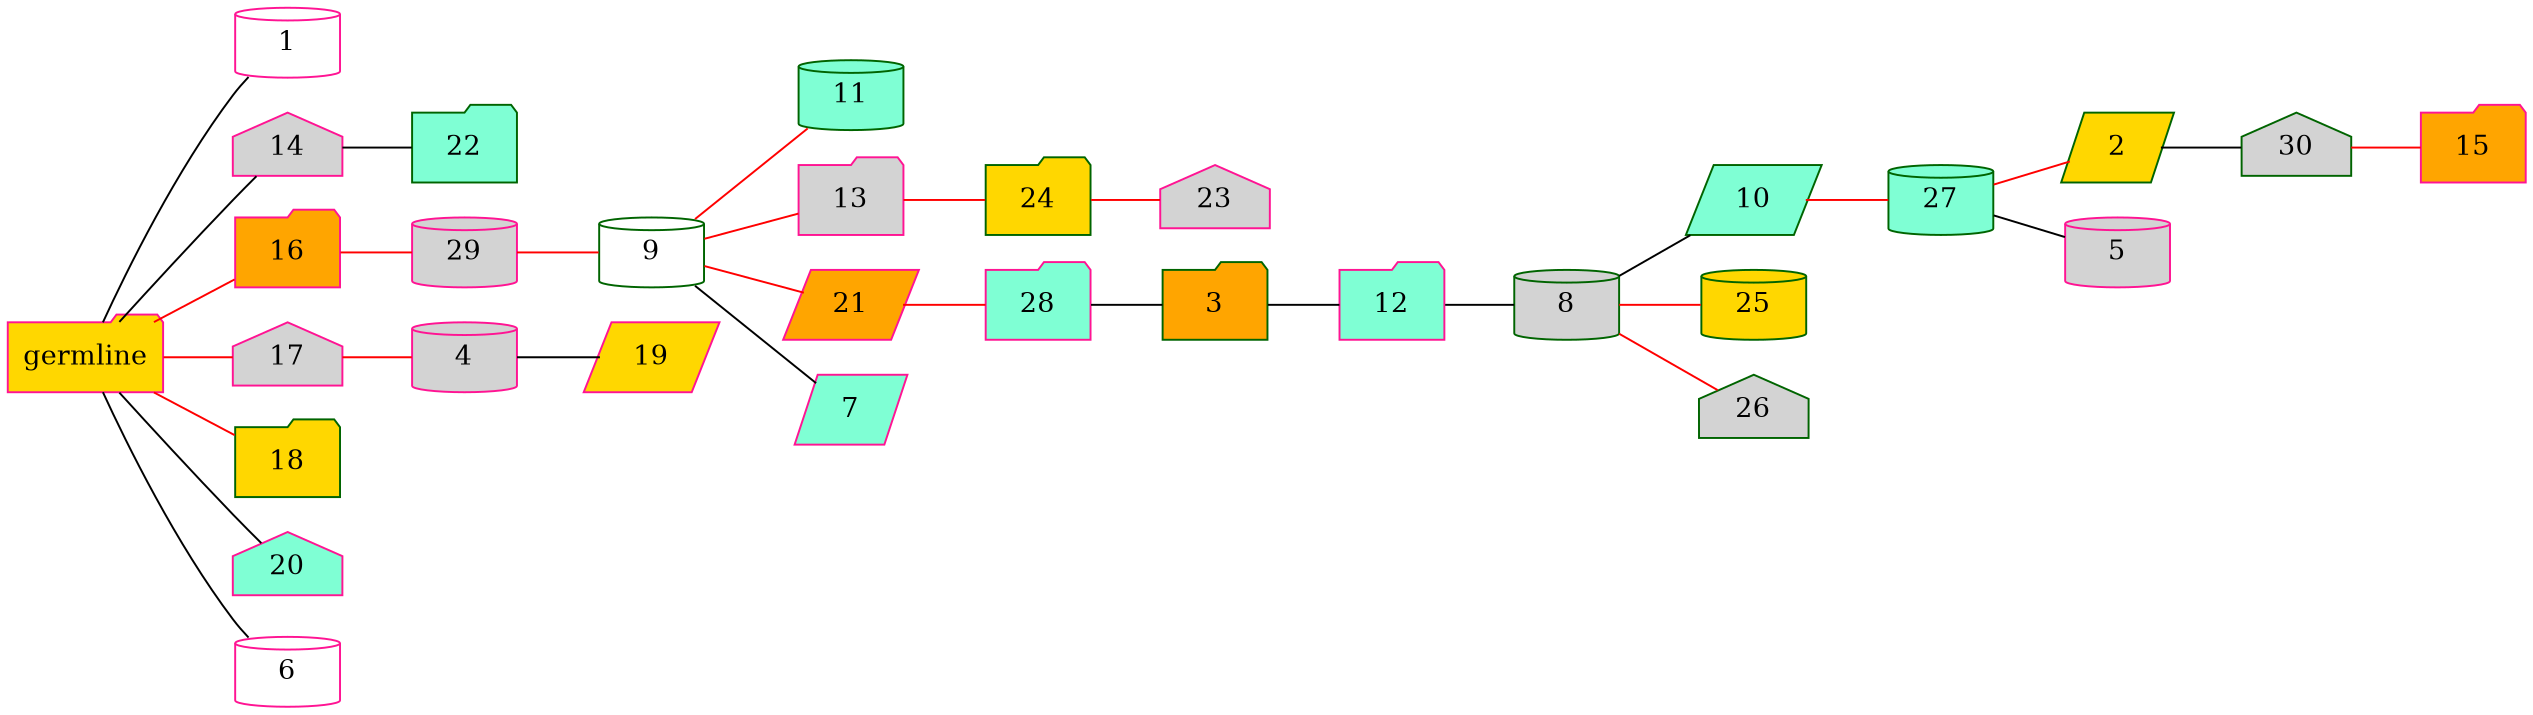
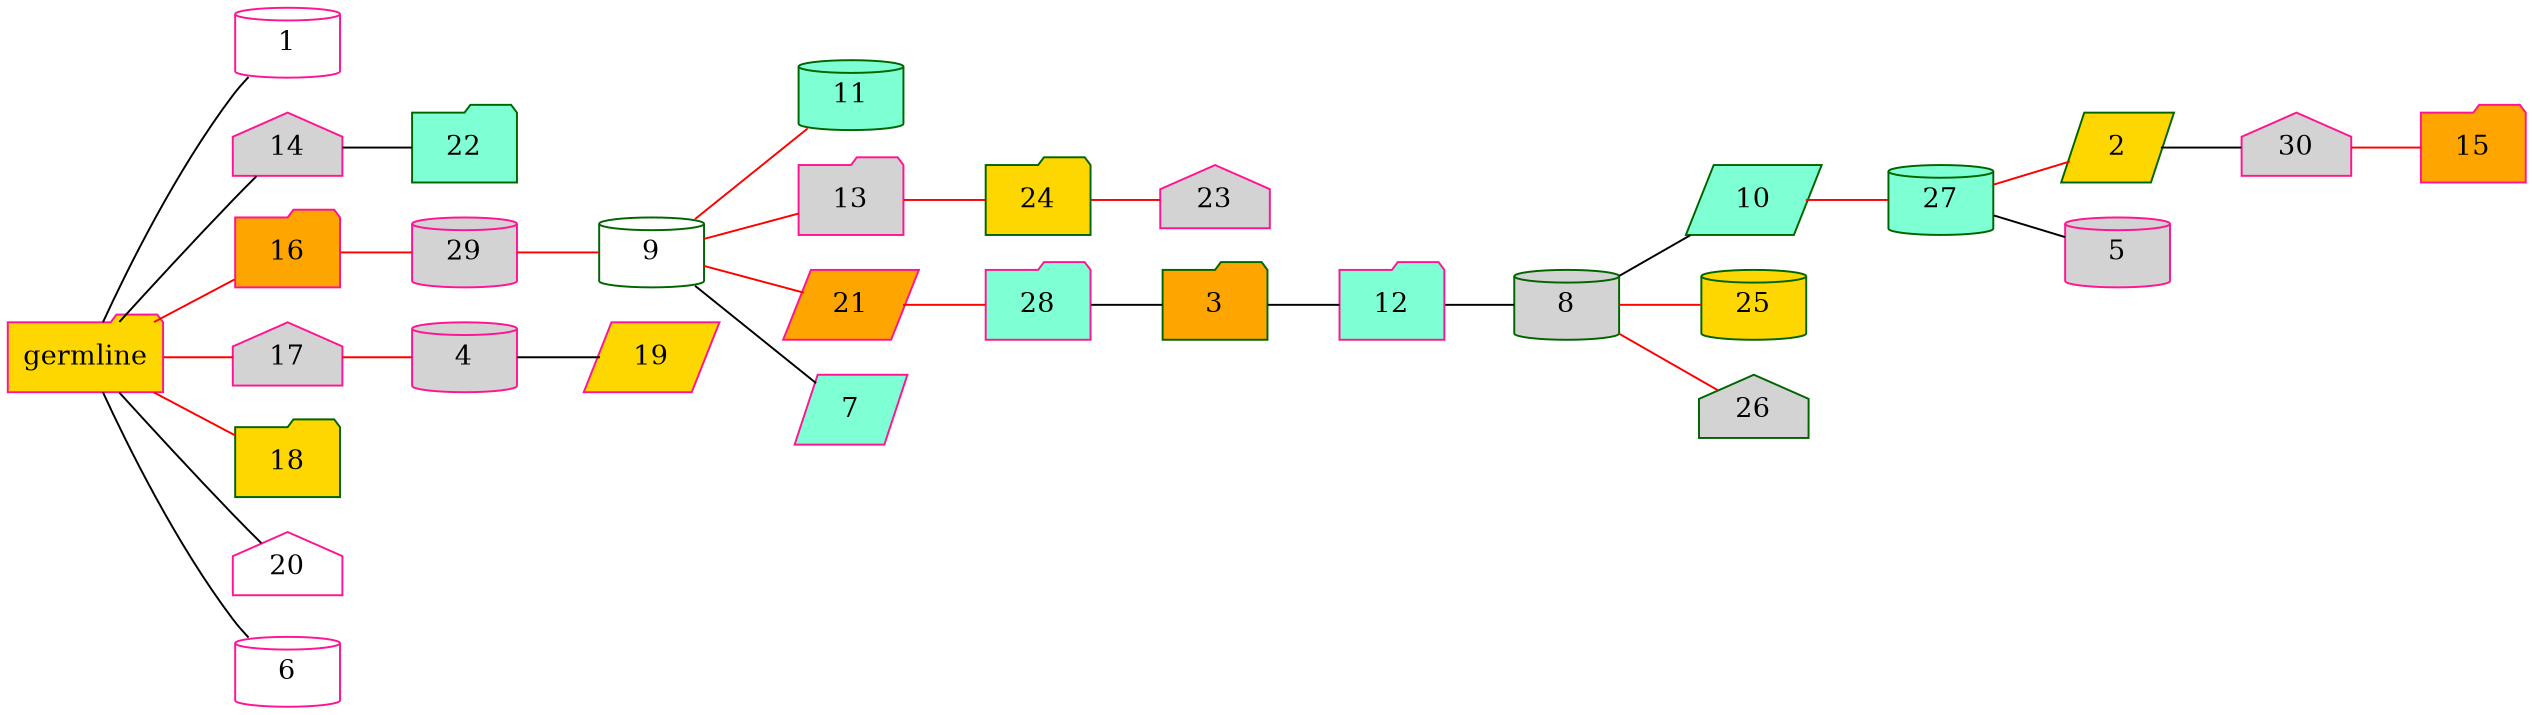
node "30": color darkgreen -> deeppink
node "20": fillcolor aquamarine -> white
